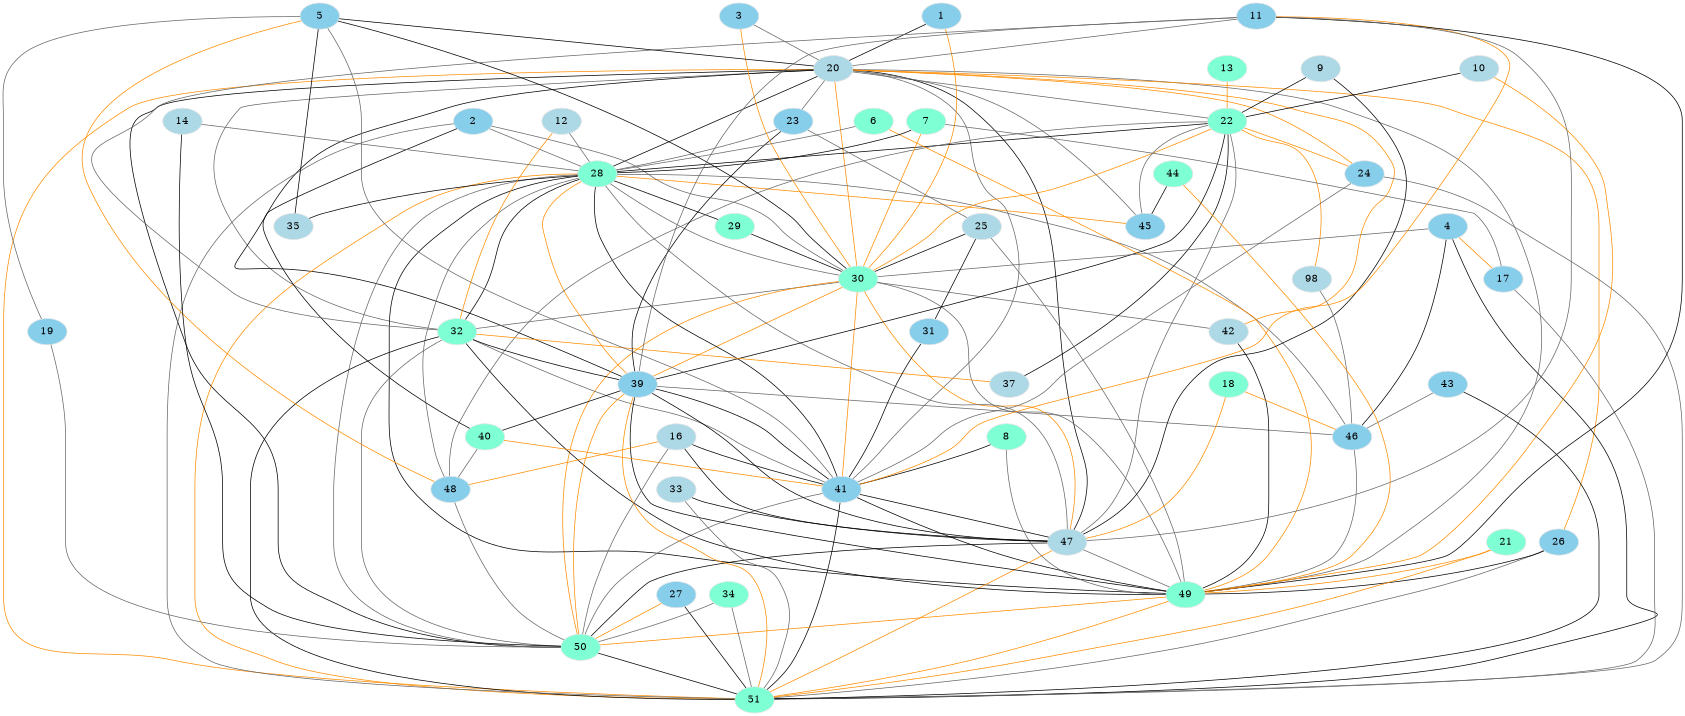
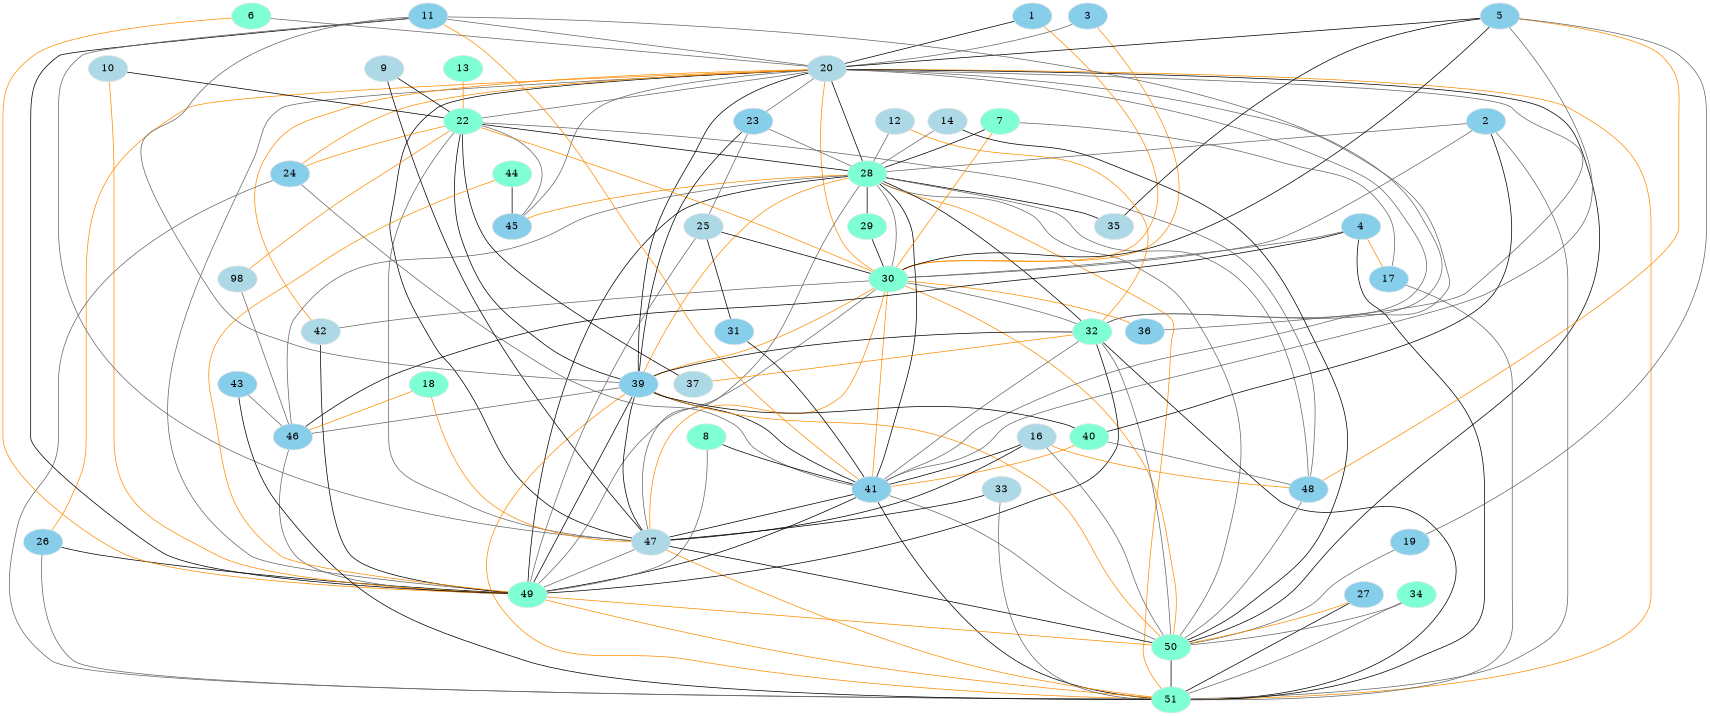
edge "6" -- "28": now "6" -- "20"
node "36": added
node "21": removed
